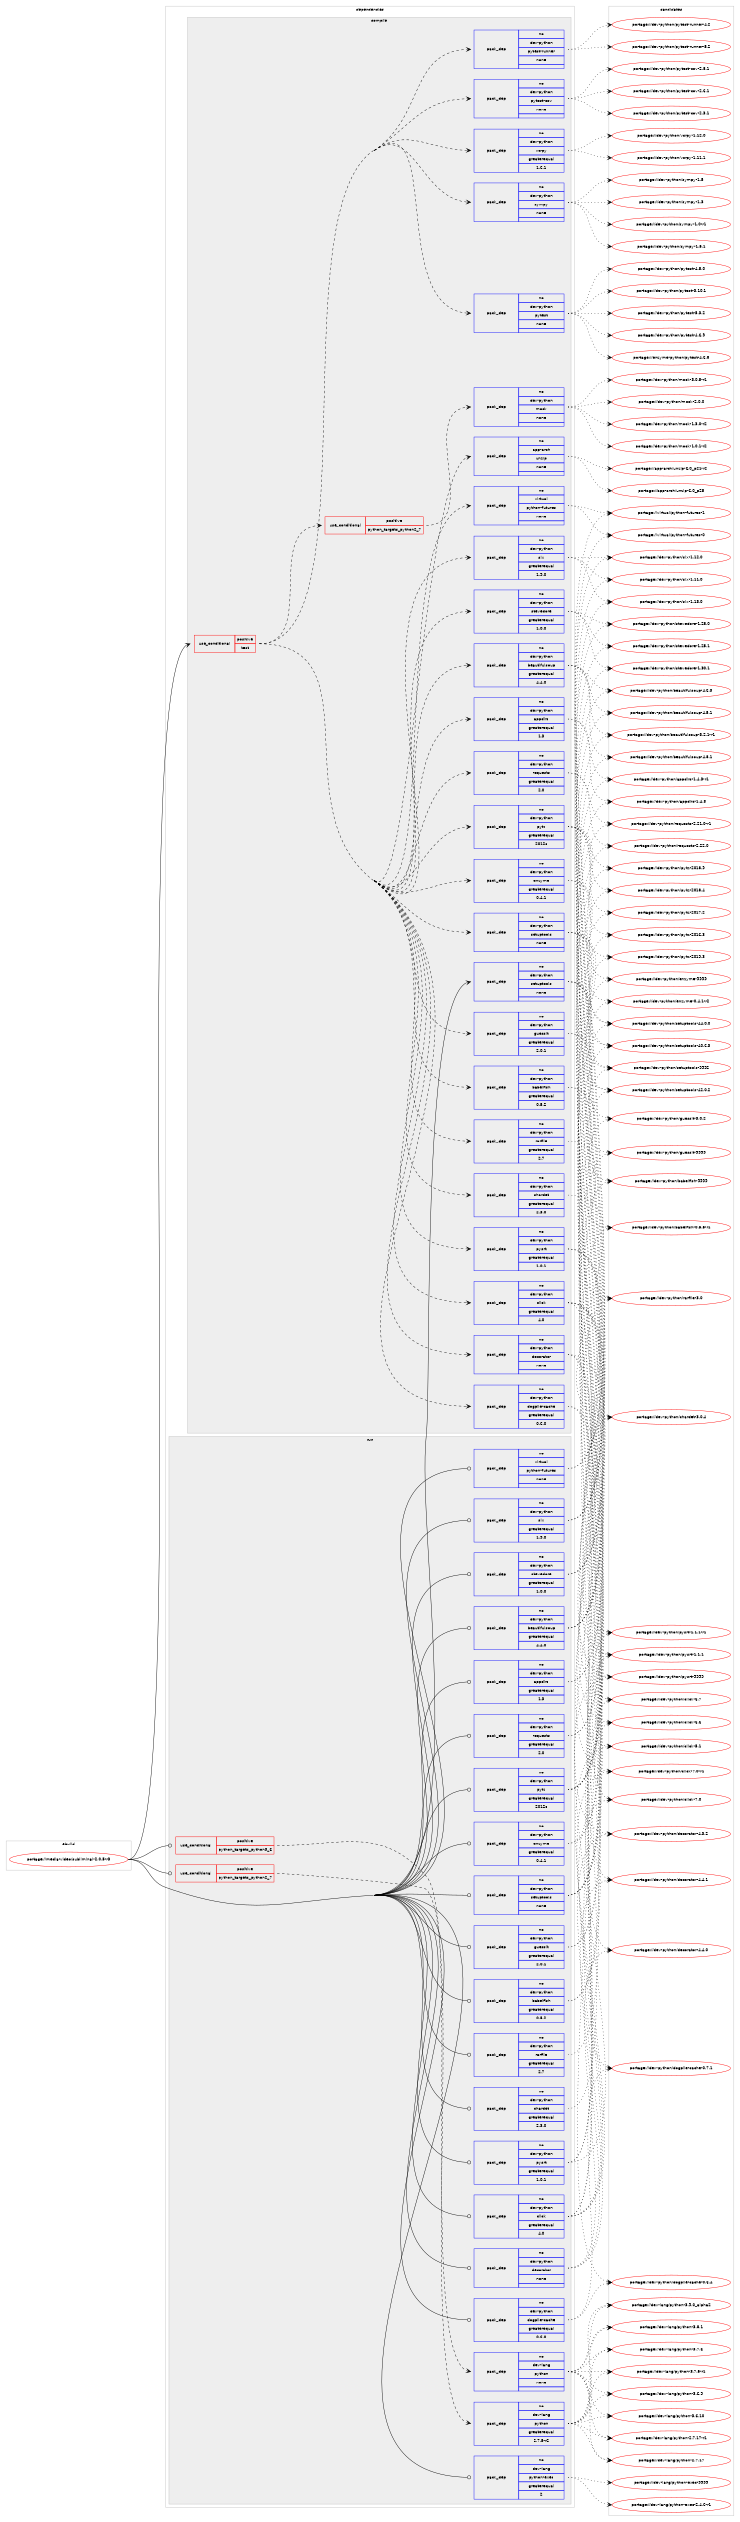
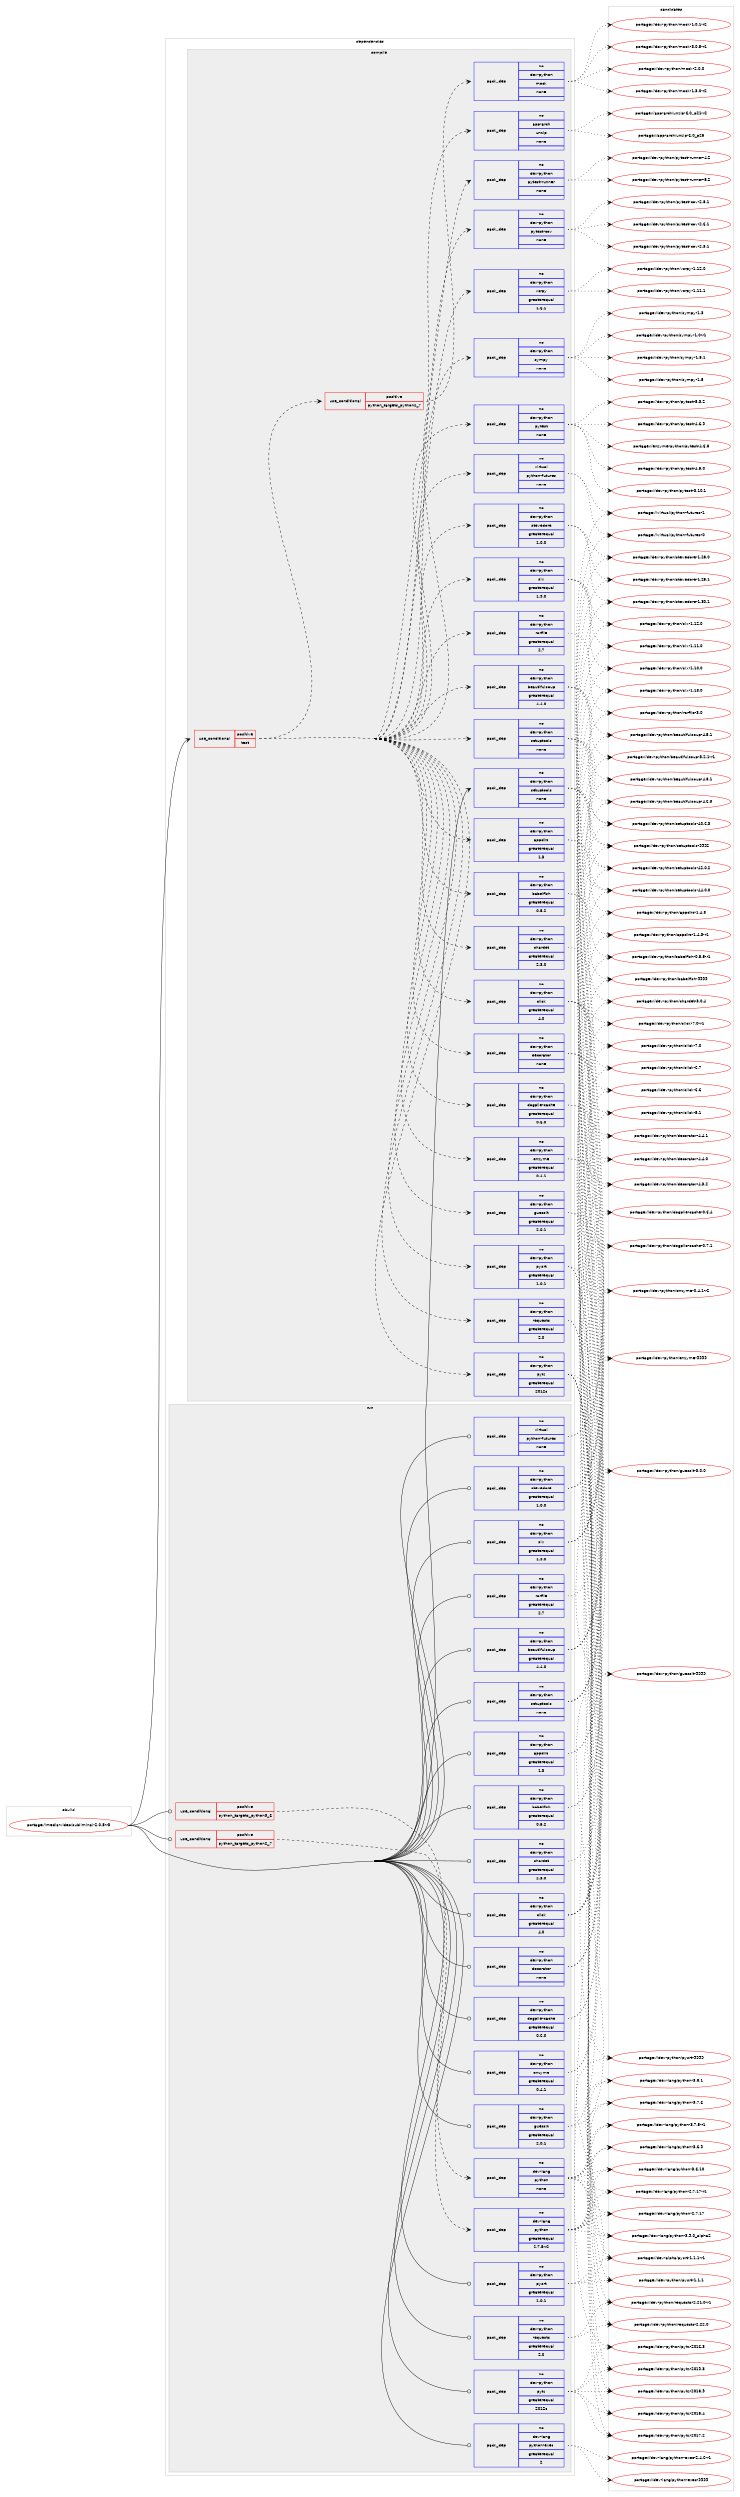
node "portage://dev-python/six-1.10.0": added
node "portage://dev-python/guessit-3.0.2": label "portage://dev-python/guessit-3.0.2" -> "portage://dev-python/guessit-3.0.0"
node "portage://dev-python/pysrt-1.1.1-r1": label "portage://dev-python/pysrt-1.1.1-r1" -> "portage://dev-alpha/pysrt-1.1.1-r1"
